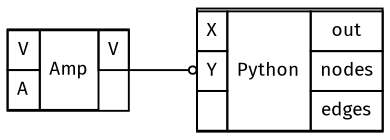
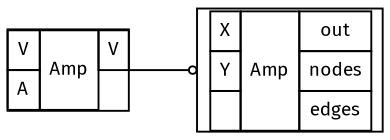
node "X": text "Python" -> "Amp"
